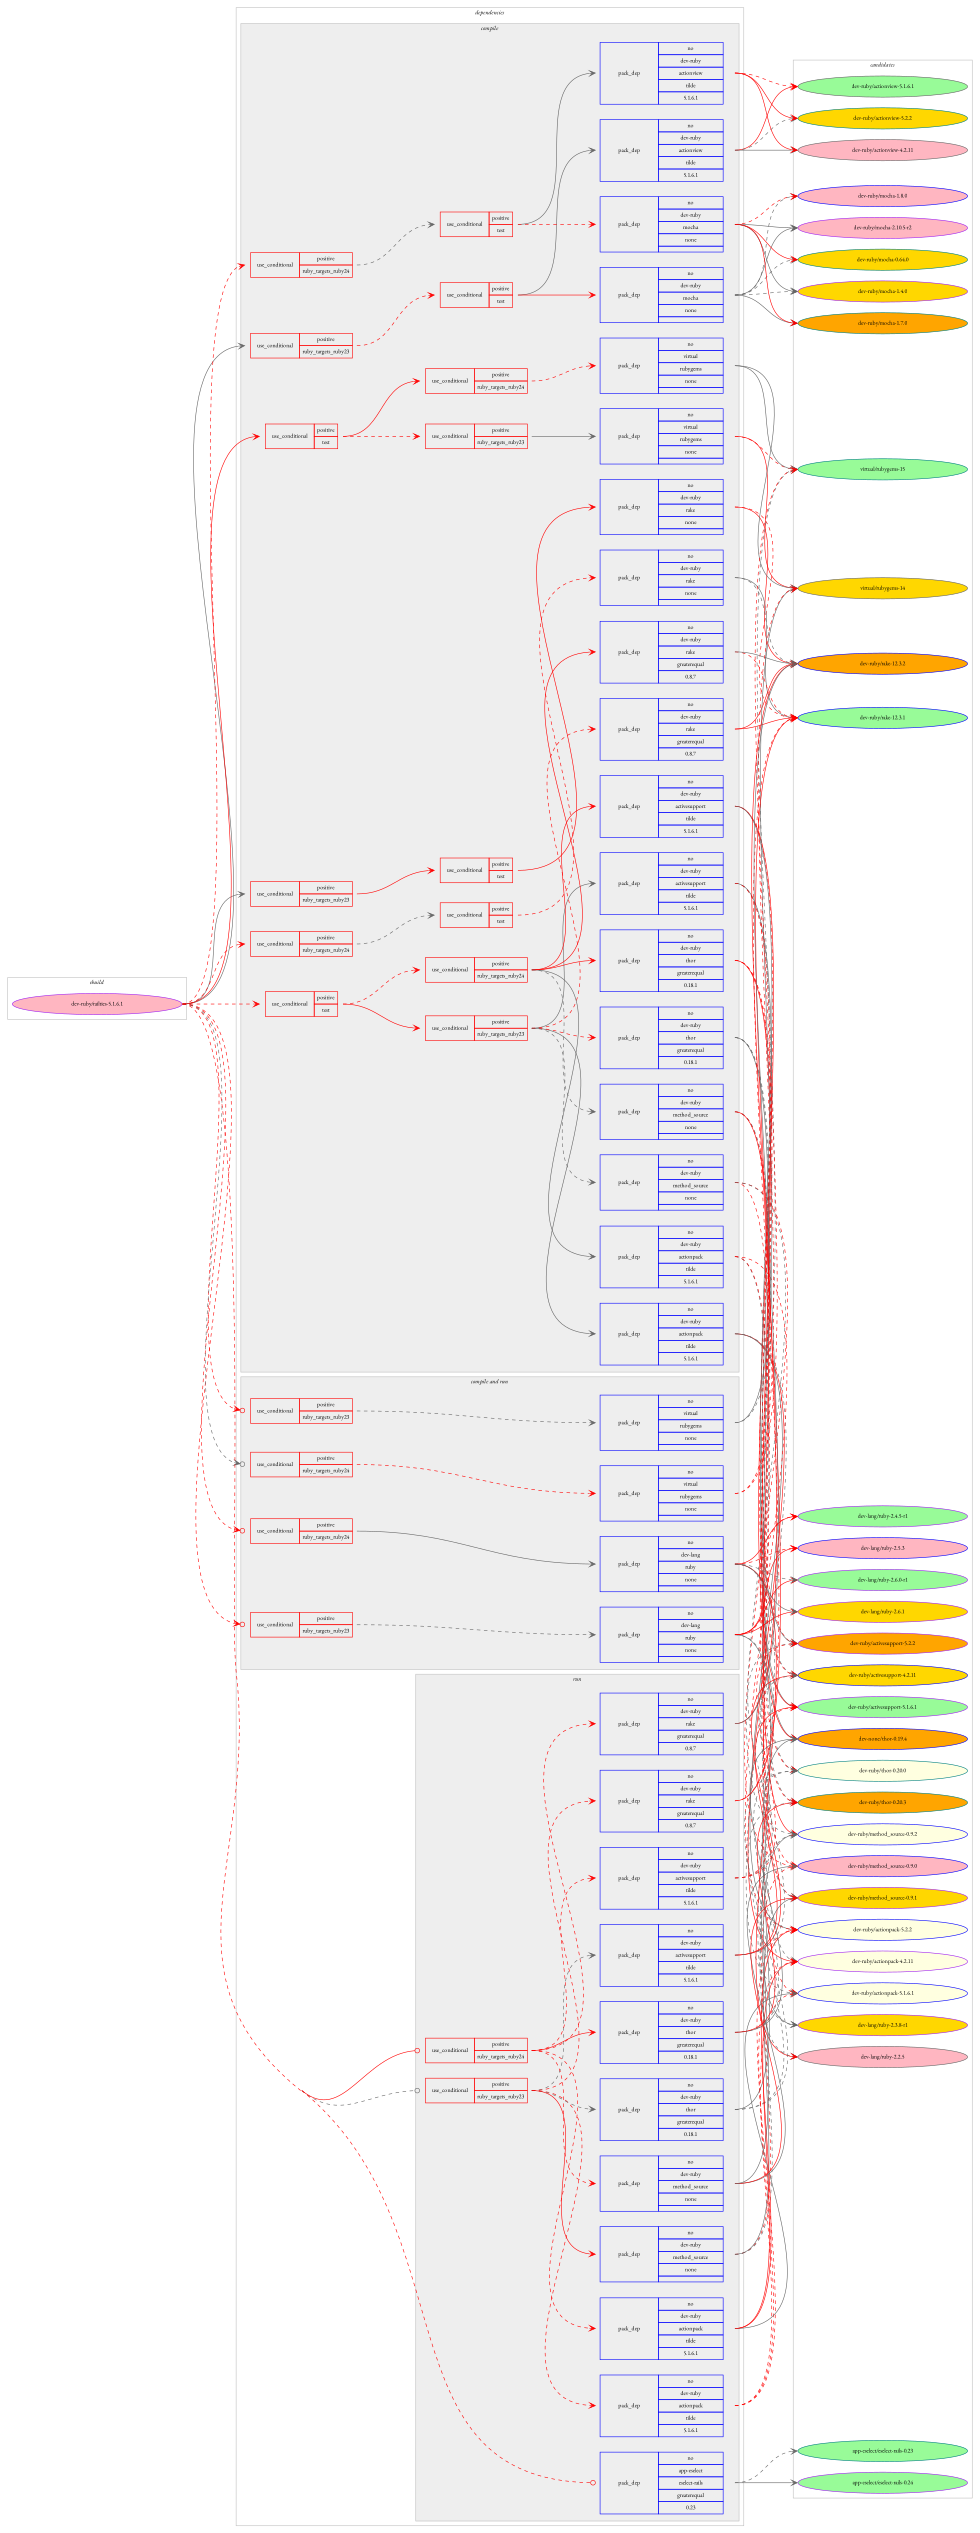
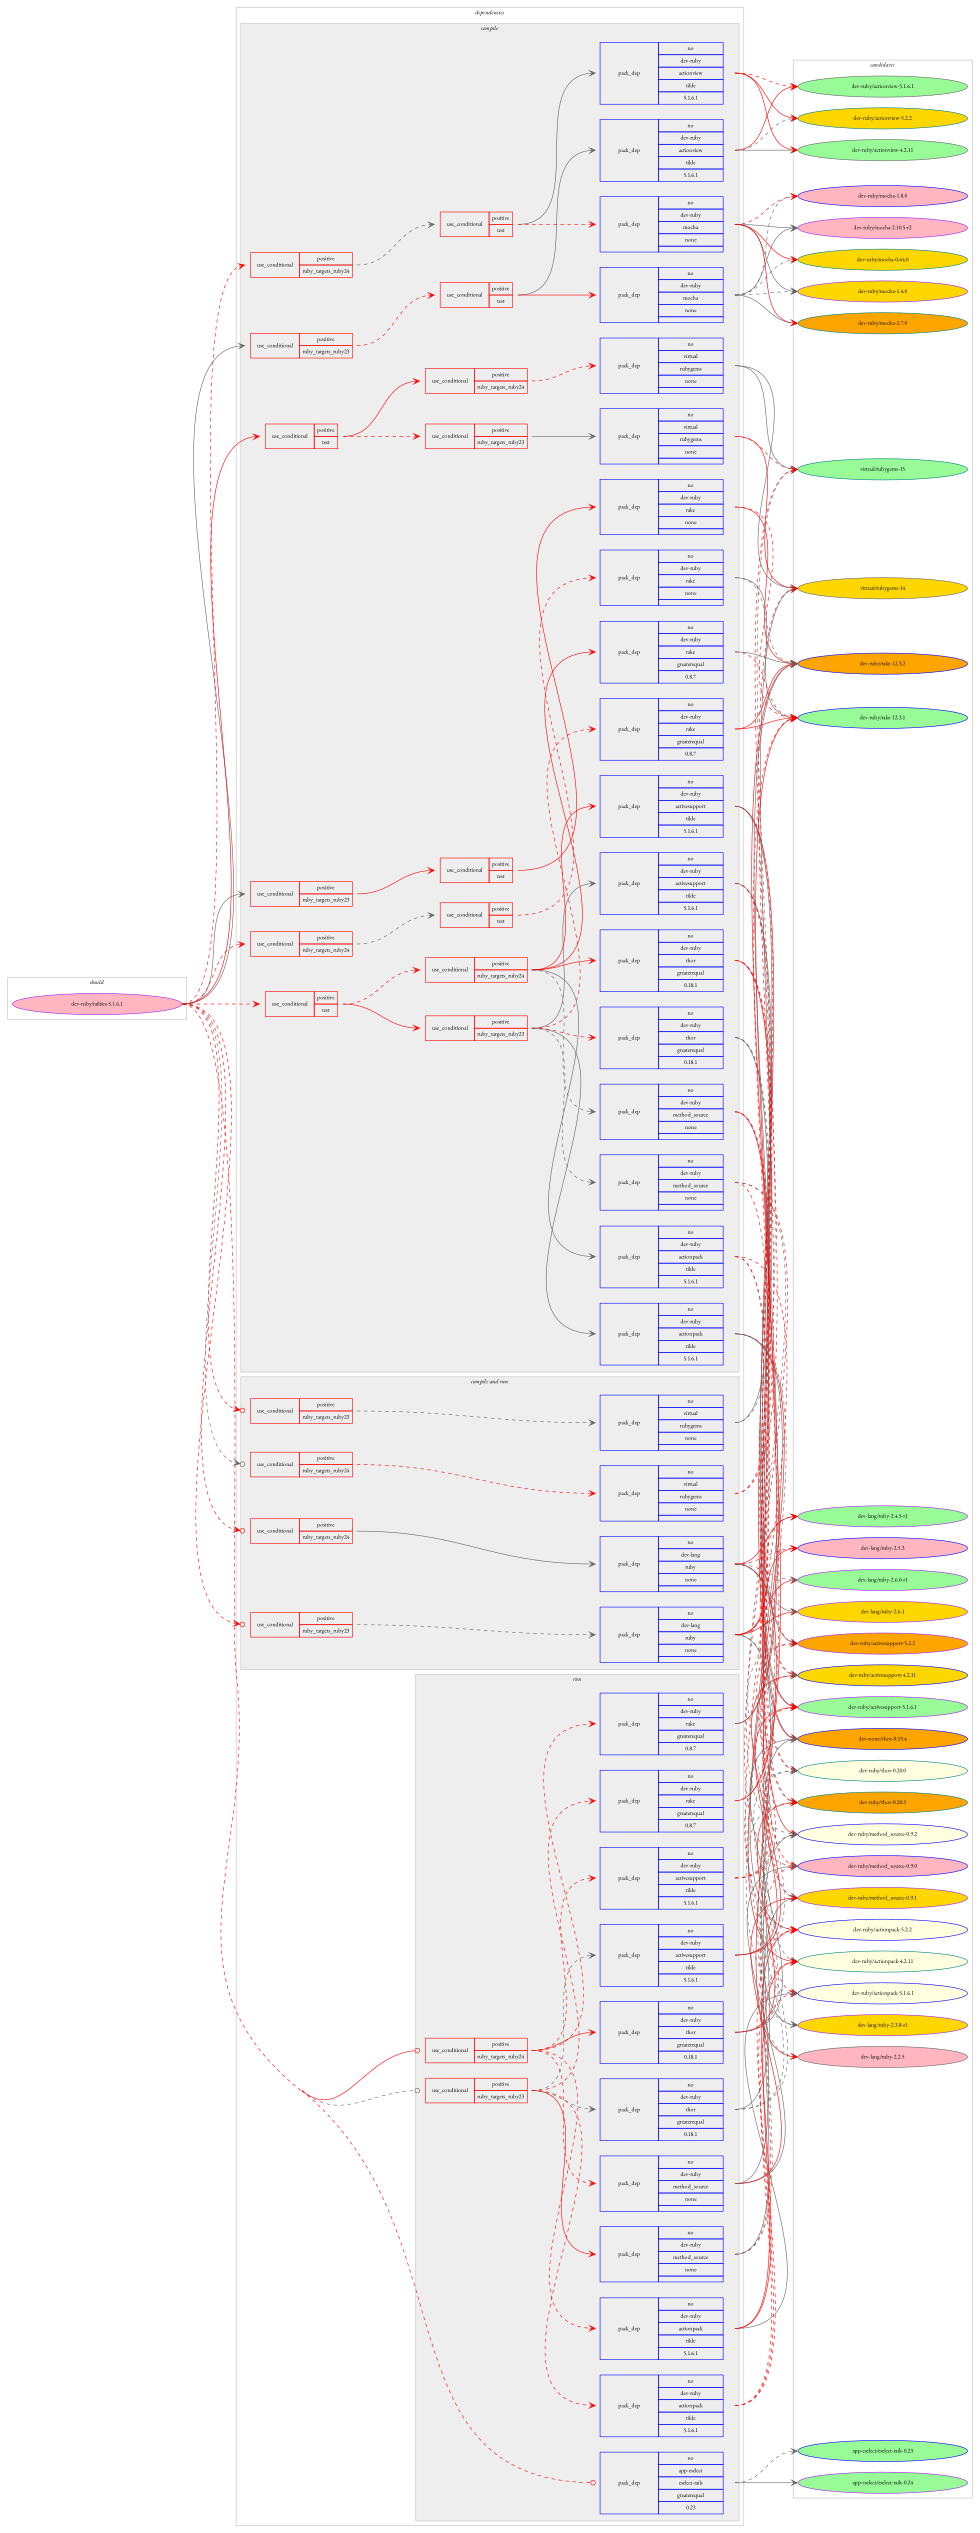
node "dev-ruby/actionview-4.2.11": fillcolor lightpink -> palegreen
node "dev-ruby/actionpack-4.2.11": color purple -> teal
node "app-eselect/eselect-rails-0.23": color teal -> blue
